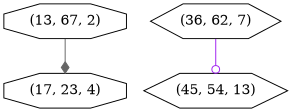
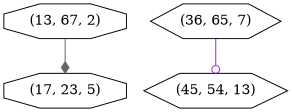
node "(36, 62, 7)": label "(36, 62, 7)" -> "(36, 65, 7)"
node "(17, 23, 4)": label "(17, 23, 4)" -> "(17, 23, 5)"
